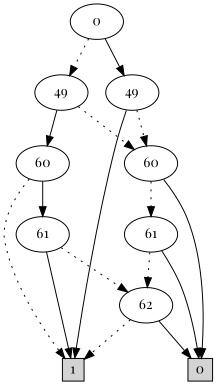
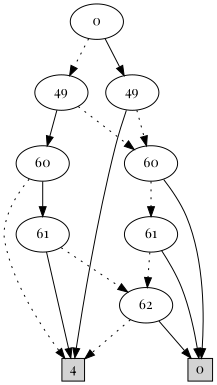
node "1": label "1" -> "4"
